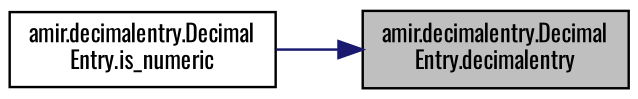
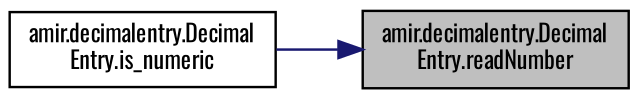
node "amir.decimalentry.Decimal Entry.decimalentry": label "amir.decimalentry.Decimal Entry.decimalentry" -> "amir.decimalentry.Decimal Entry.readNumber"
